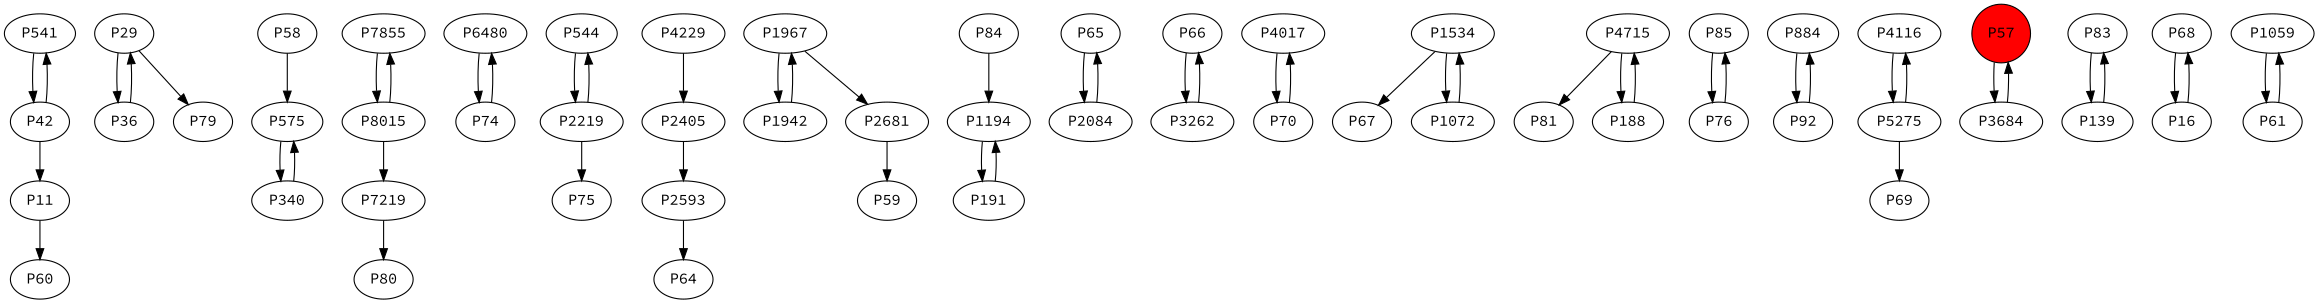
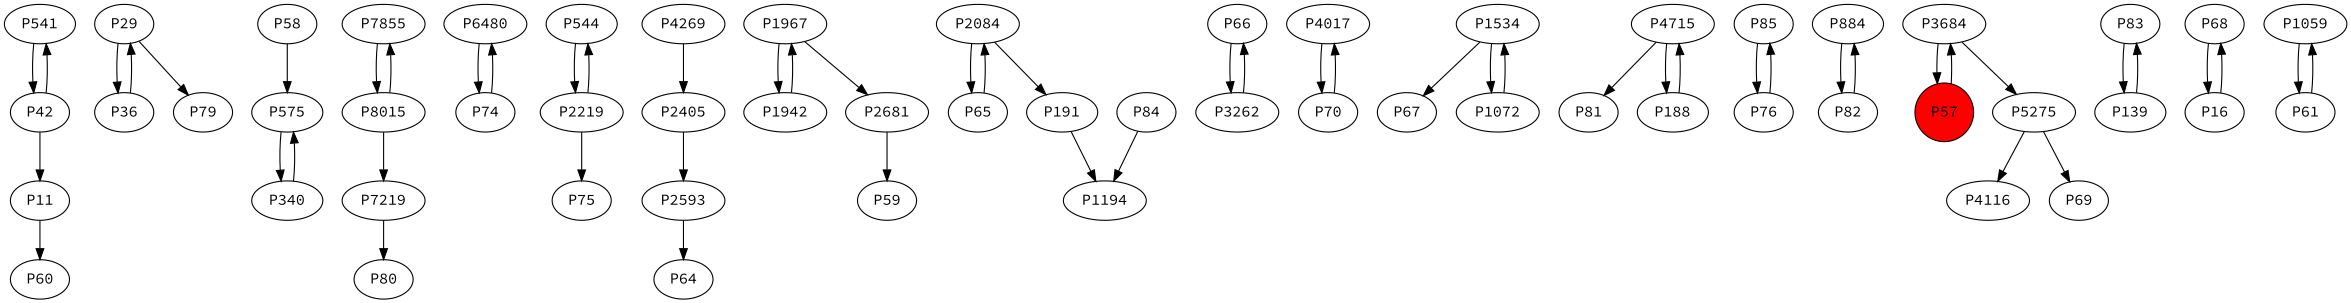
node "P4229": label "P4229" -> "P4269"
edge "P4116" -> "P5275": now "P3684" -> "P5275"
node "P92": label "P92" -> "P82"
edge "P1194" -> "P191": now "P2084" -> "P191"
